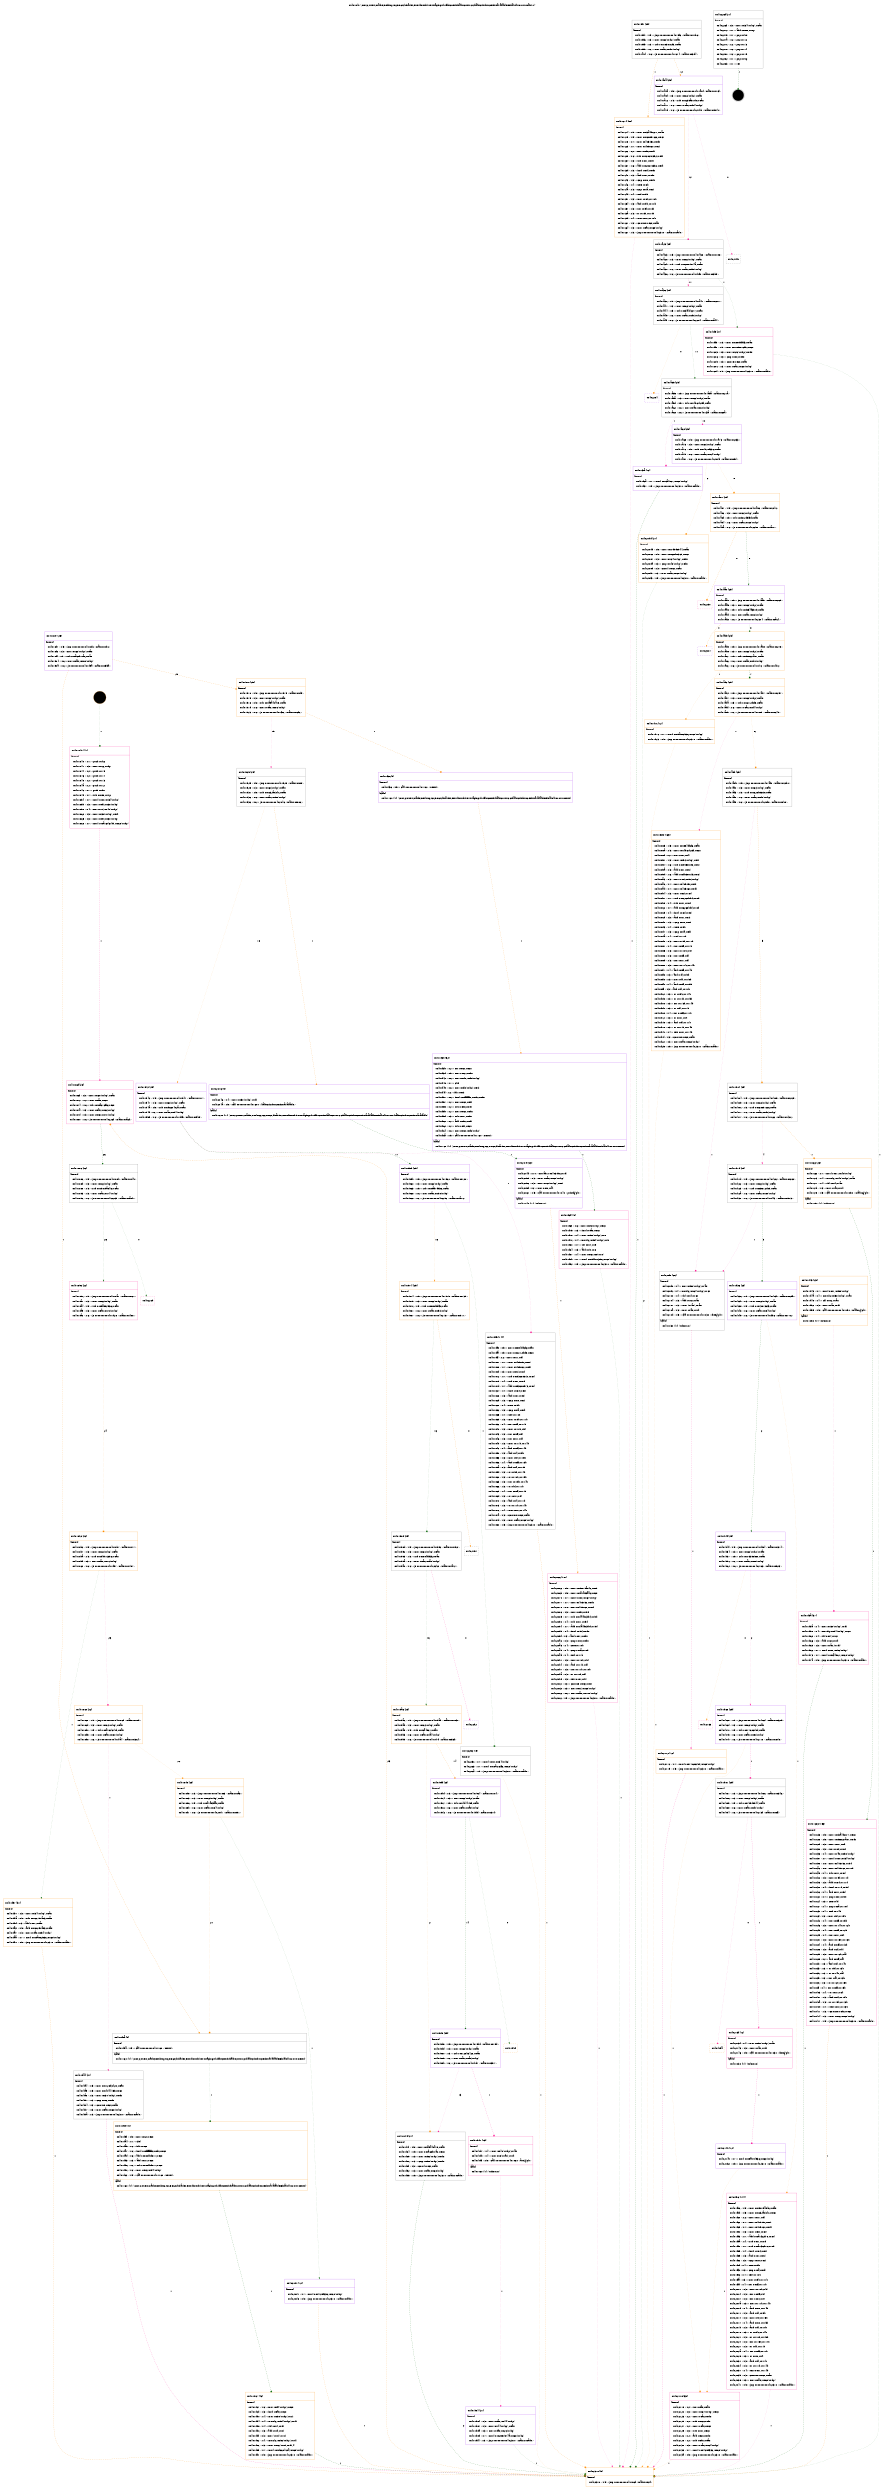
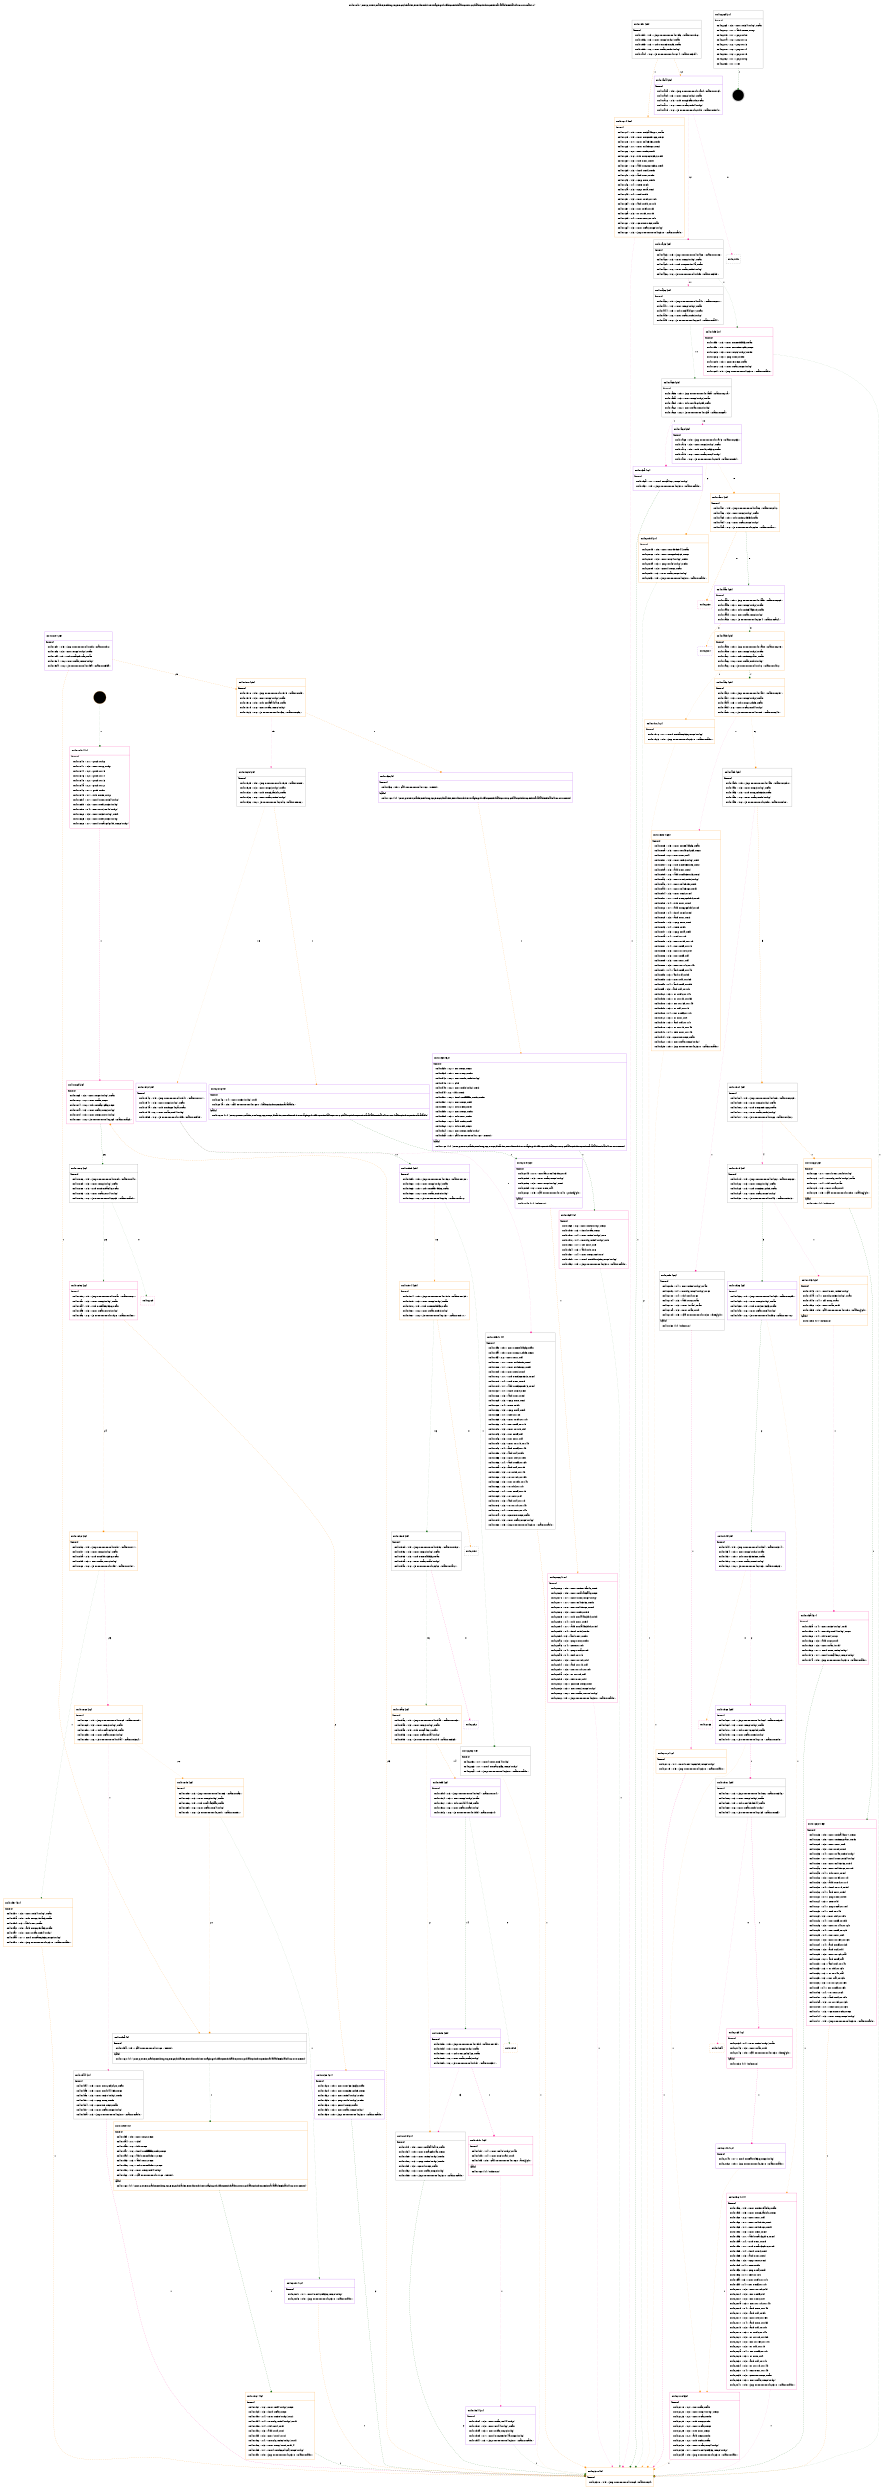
node "0x402284": removed
edge "0x401b1d [25]" -> "0x4020f8 [26]": now "0x401b1d [25]" -> "0x401d43 [23]"
node "0x401d28 [27]": added
